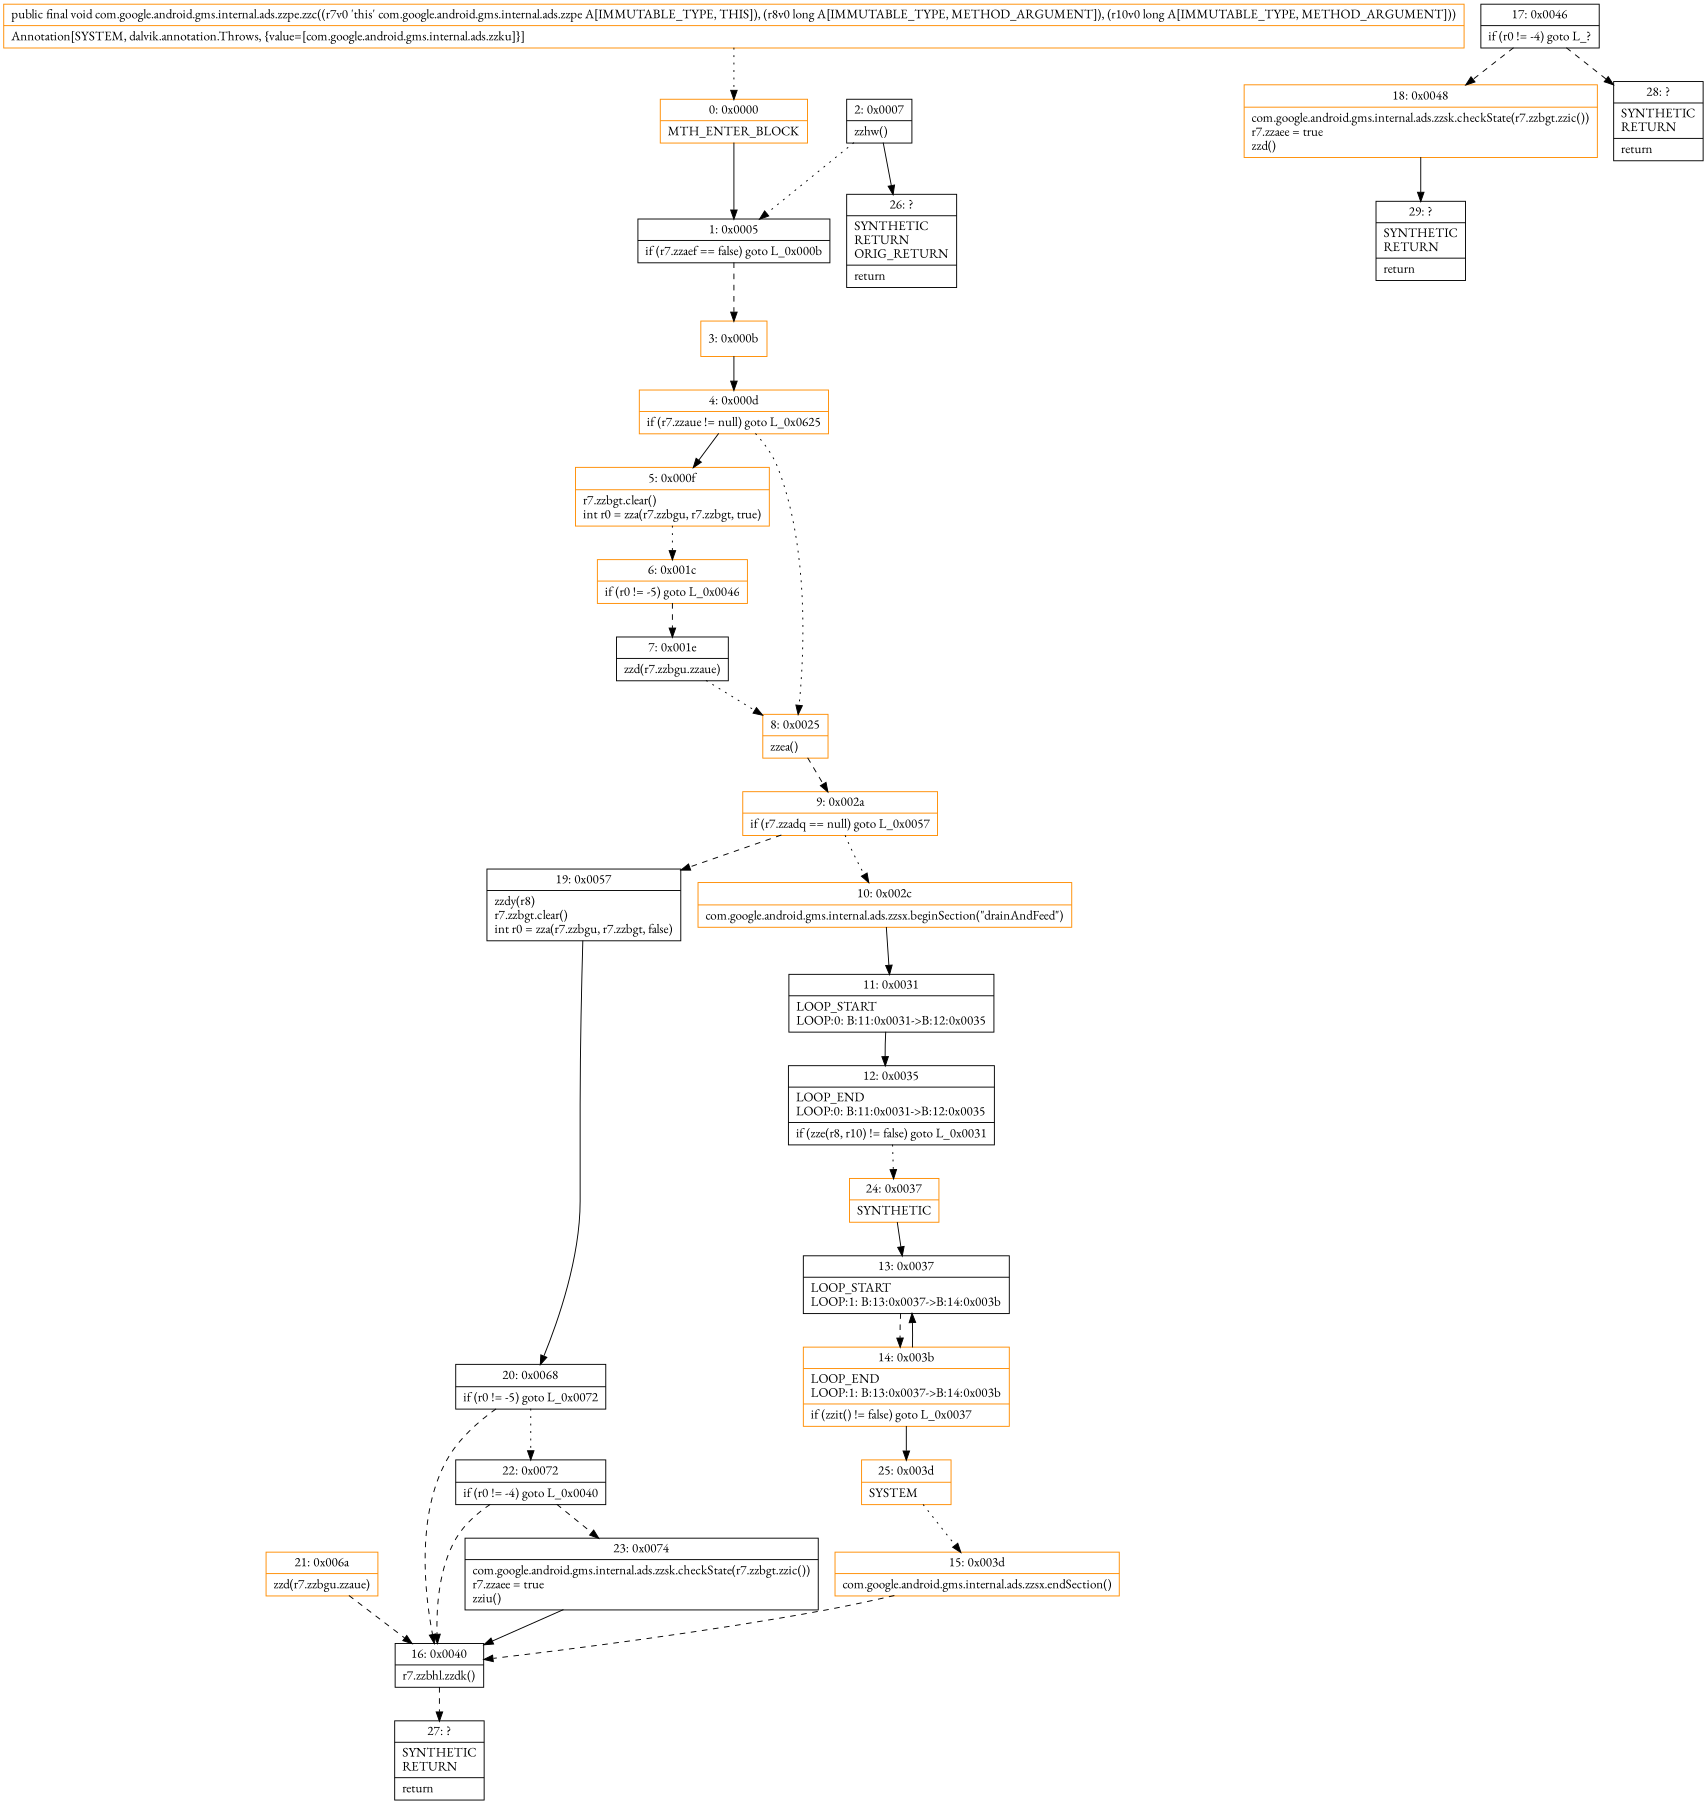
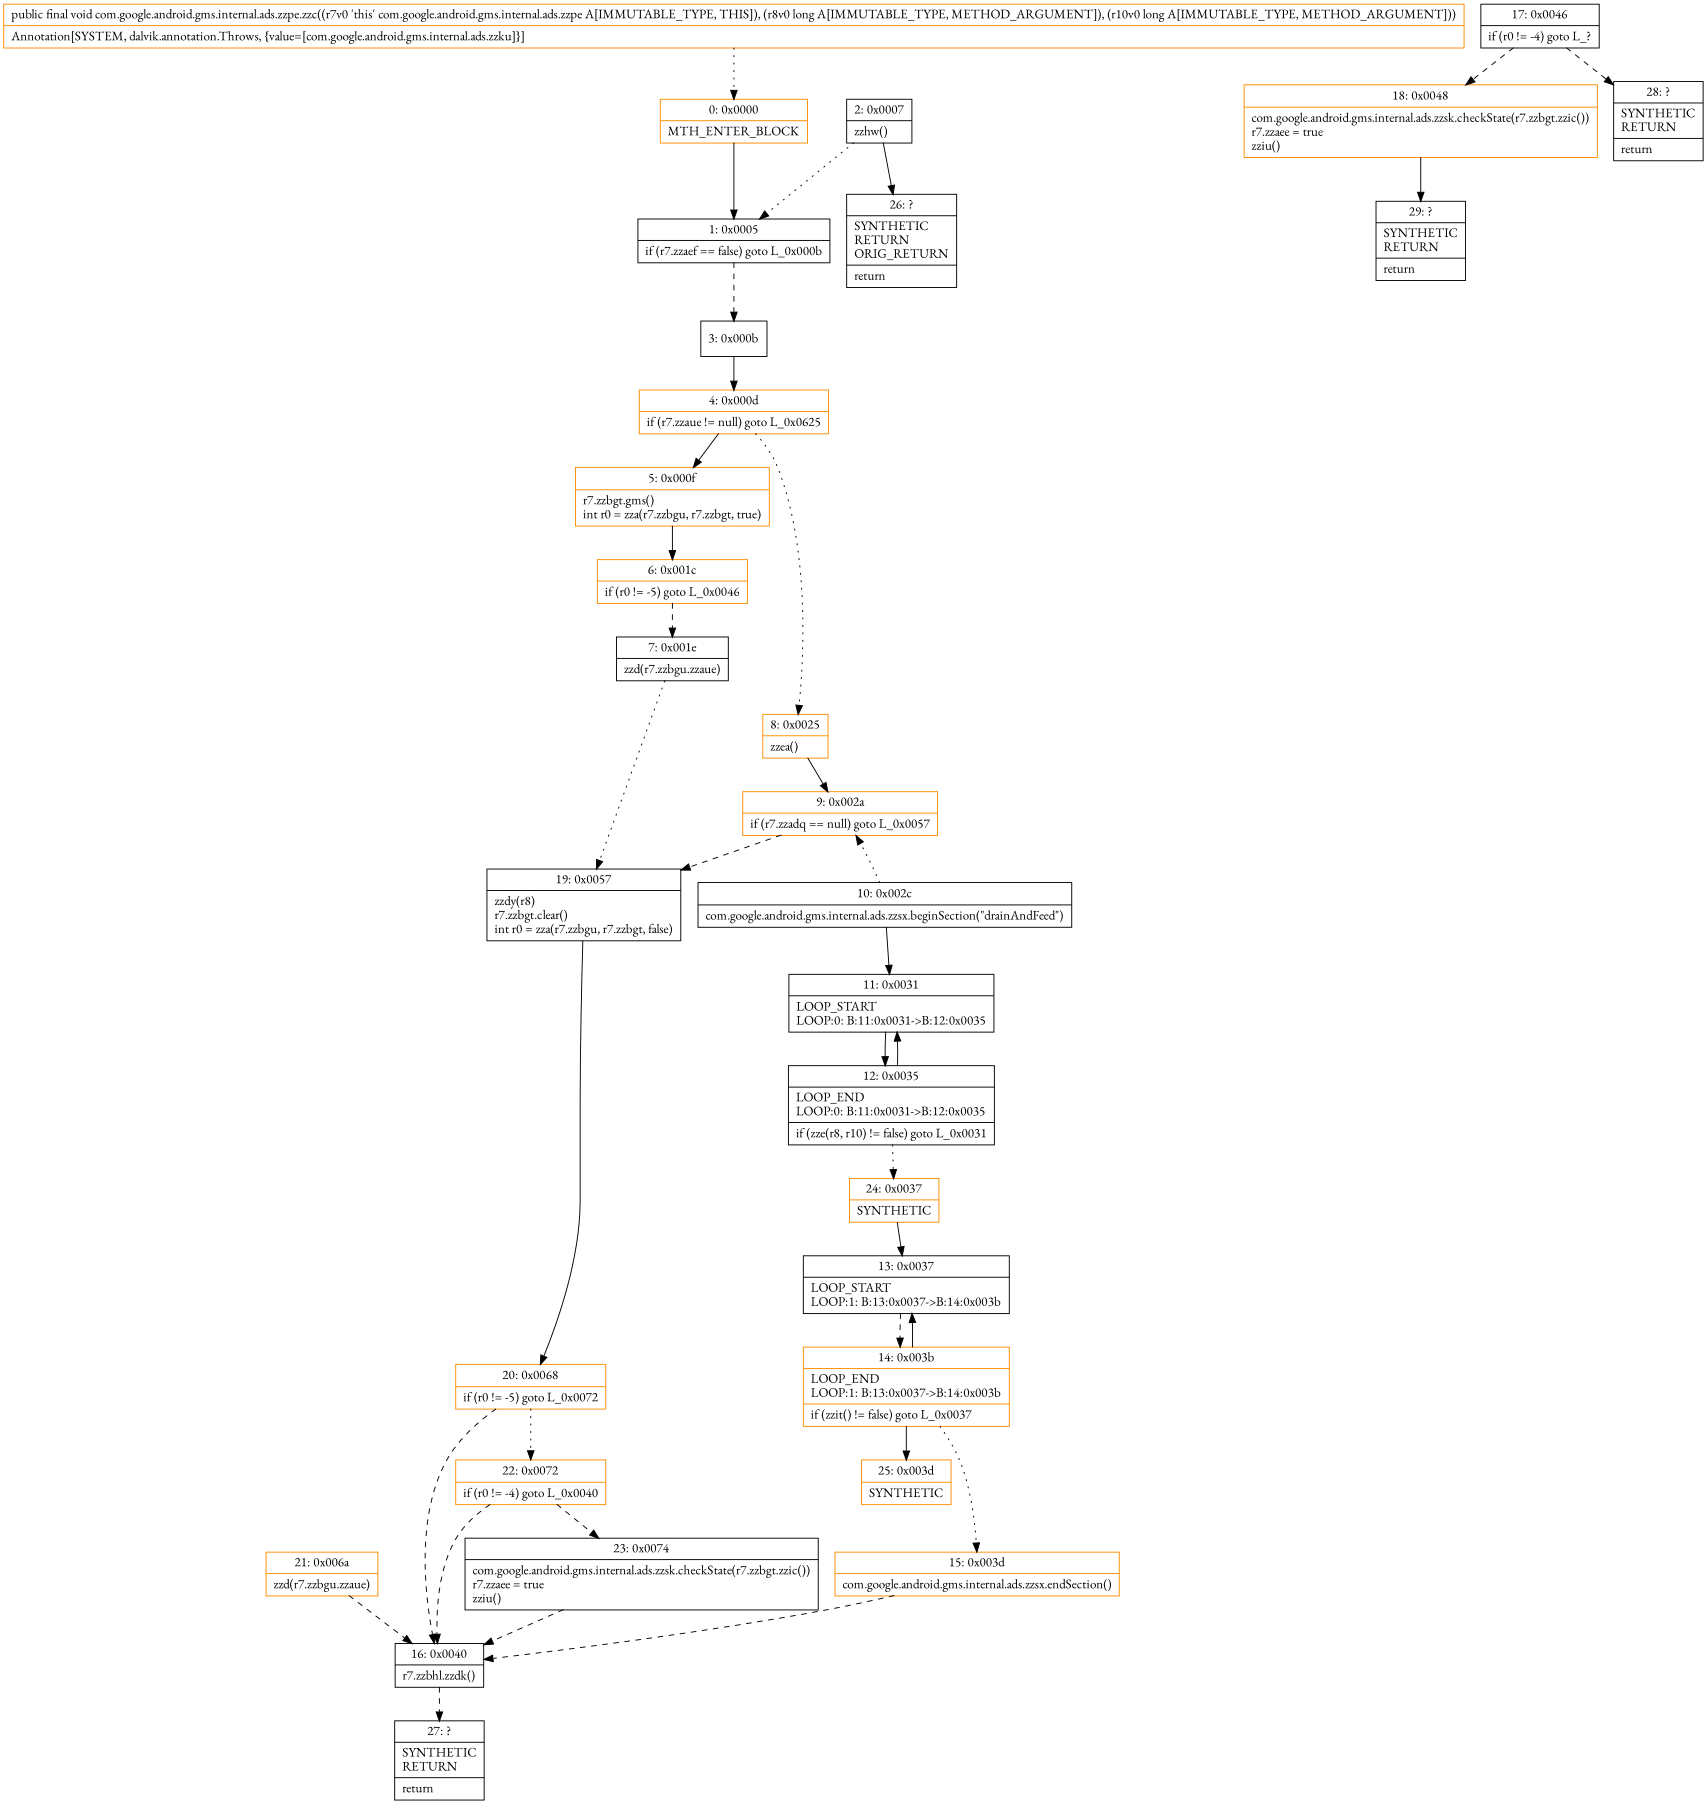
node "18: 0x0048": text "zzd()" -> "zziu()"
node "3: 0x000b": color darkorange -> black
node "5: 0x000f": text "r7.zzbgt.clear()" -> "r7.zzbgt.gms()"
edge "5: 0x000f" -> "6: 0x001c": style dotted -> solid
edge "7: 0x001e" -> "8: 0x0025": now "7: 0x001e" -> "19: 0x0057"
edge "8: 0x0025" -> "9: 0x002a": style dashed -> solid
edge "9: 0x002a" -> "10: 0x002c": reversed
node "10: 0x002c": color darkorange -> black
edge "12: 0x0035" -> "11: 0x0031": added
node "20: 0x0068": color black -> darkorange
node "22: 0x0072": color black -> darkorange
node "25: 0x003d": text "SYSTEM" -> "SYNTHETIC"
edge "25: 0x003d" -> "15: 0x003d": now "14: 0x003b" -> "15: 0x003d"
edge "23: 0x0074" -> "16: 0x0040": style solid -> dashed
